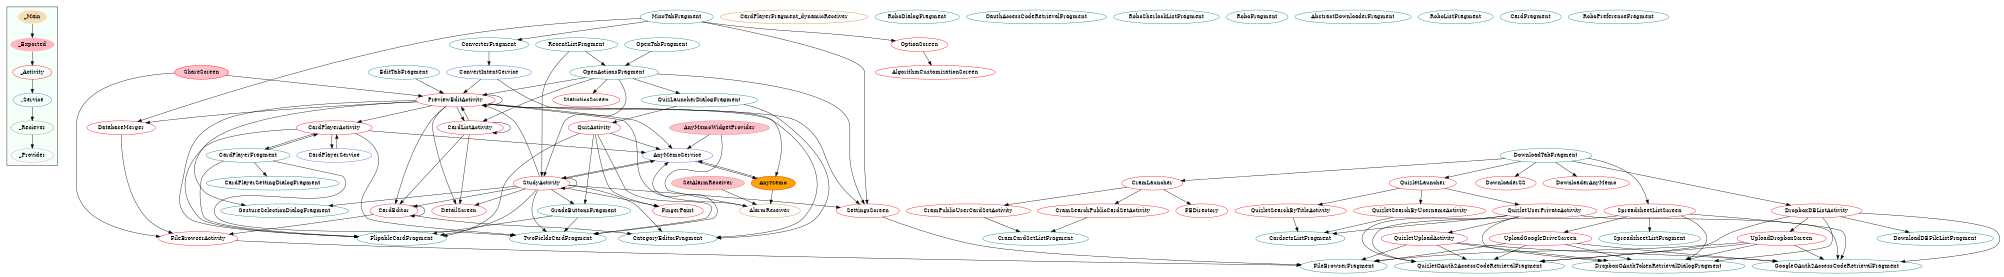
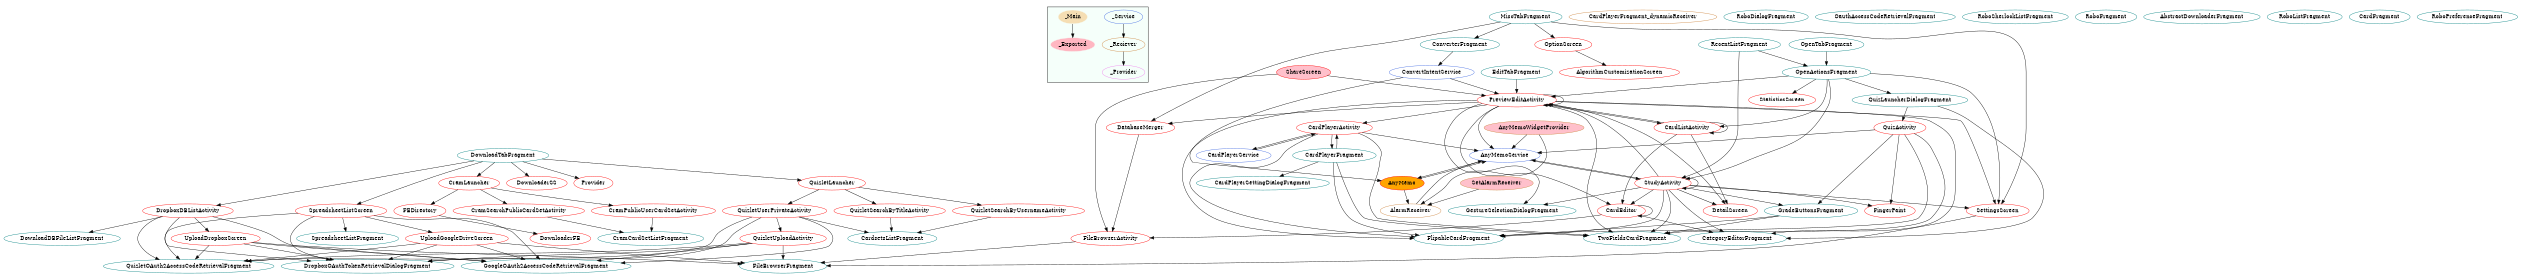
node "_Activity": removed
node "DownloaderAnyMemo": label "DownloaderAnyMemo" -> "Provider"
node "DownloaderFE": added
